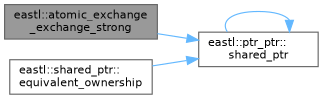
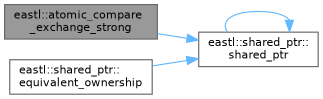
node "eastl::atomic_exchange _exchange_strong": label "eastl::atomic_exchange _exchange_strong" -> "eastl::atomic_compare _exchange_strong"
node "eastl::ptr_ptr:: shared_ptr": label "eastl::ptr_ptr:: shared_ptr" -> "eastl::shared_ptr:: shared_ptr"
